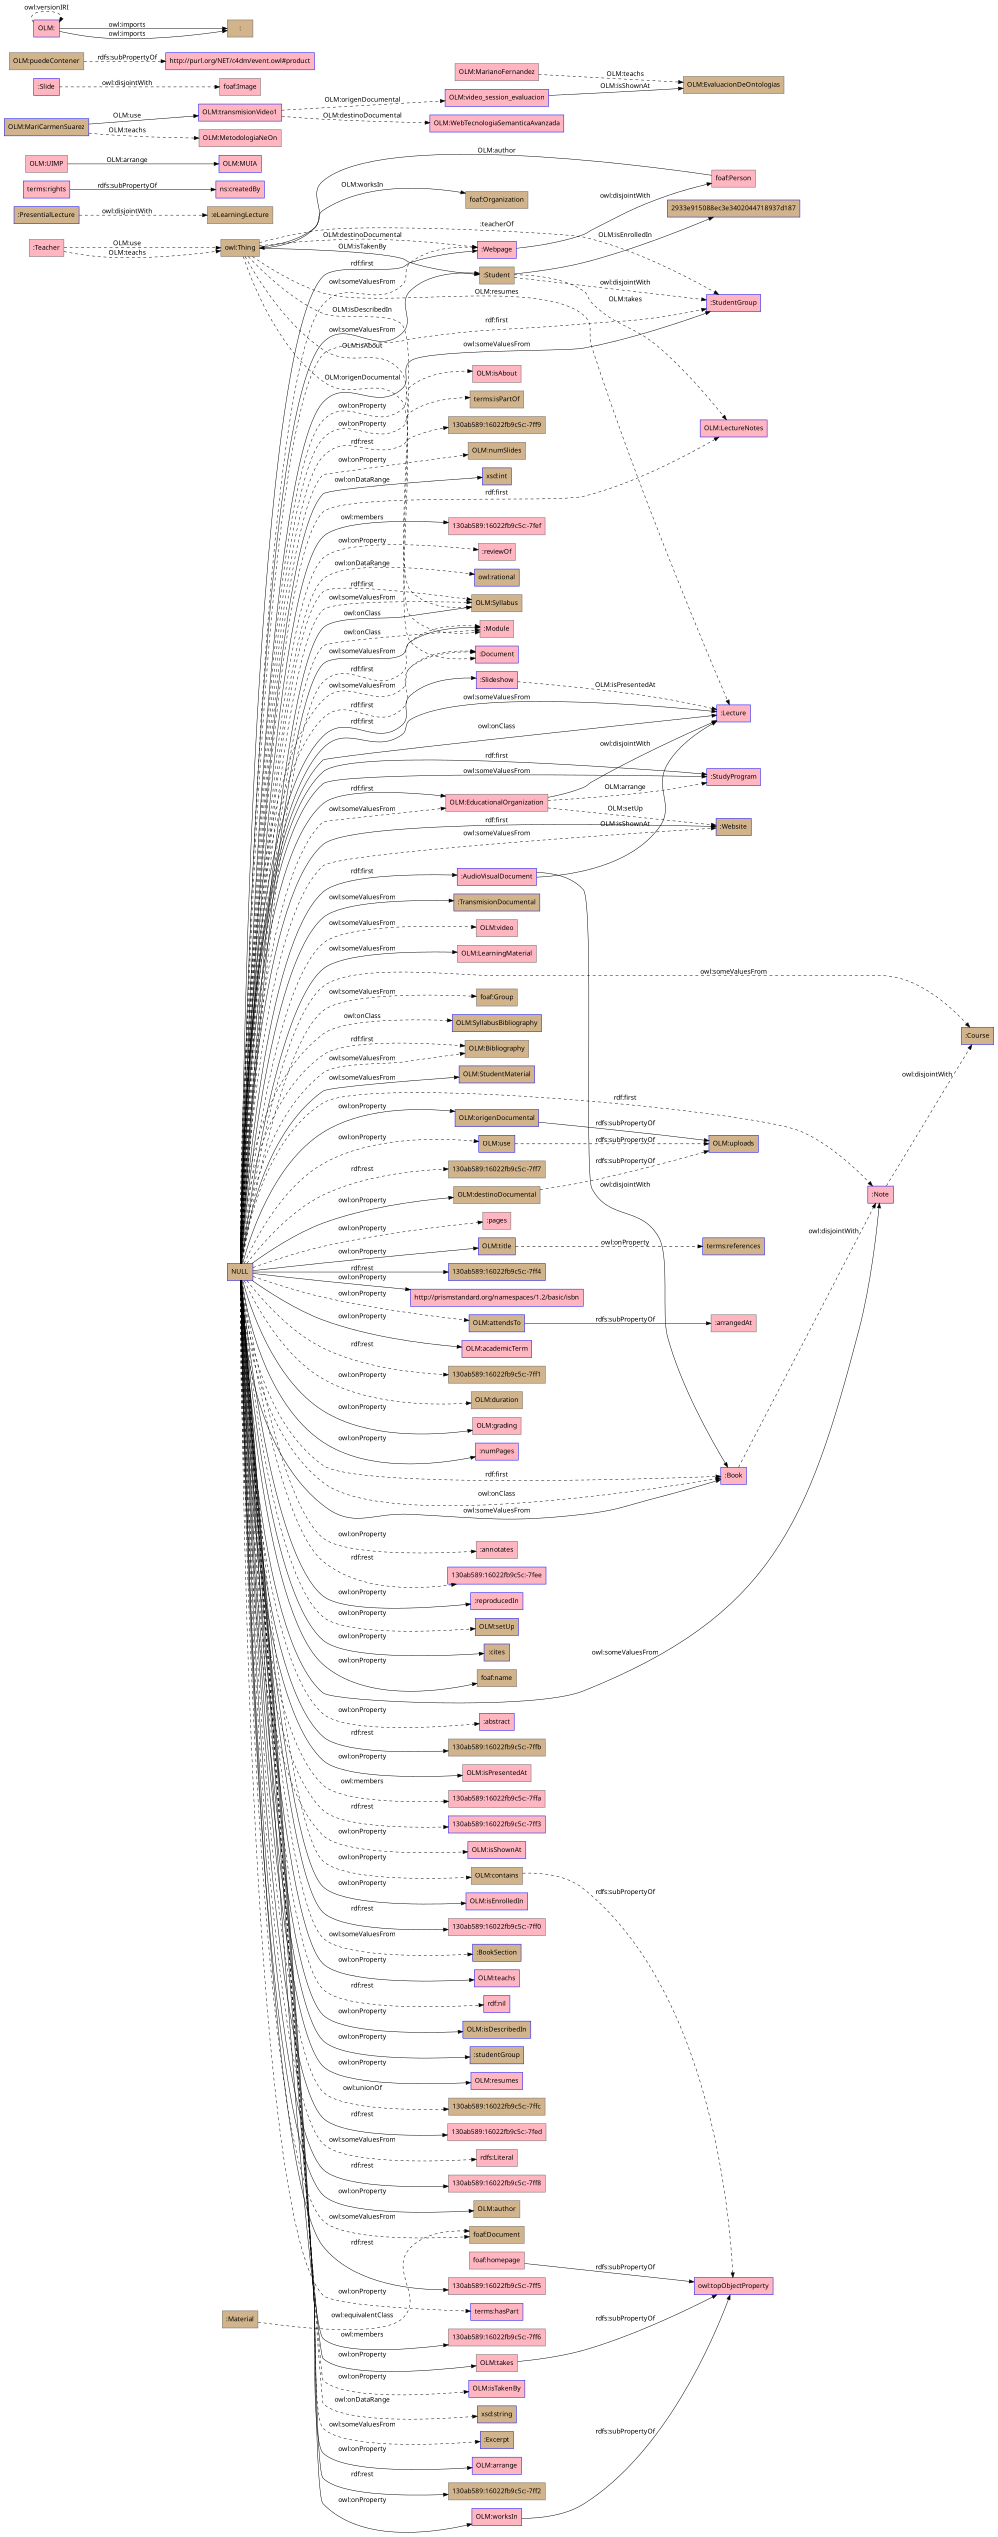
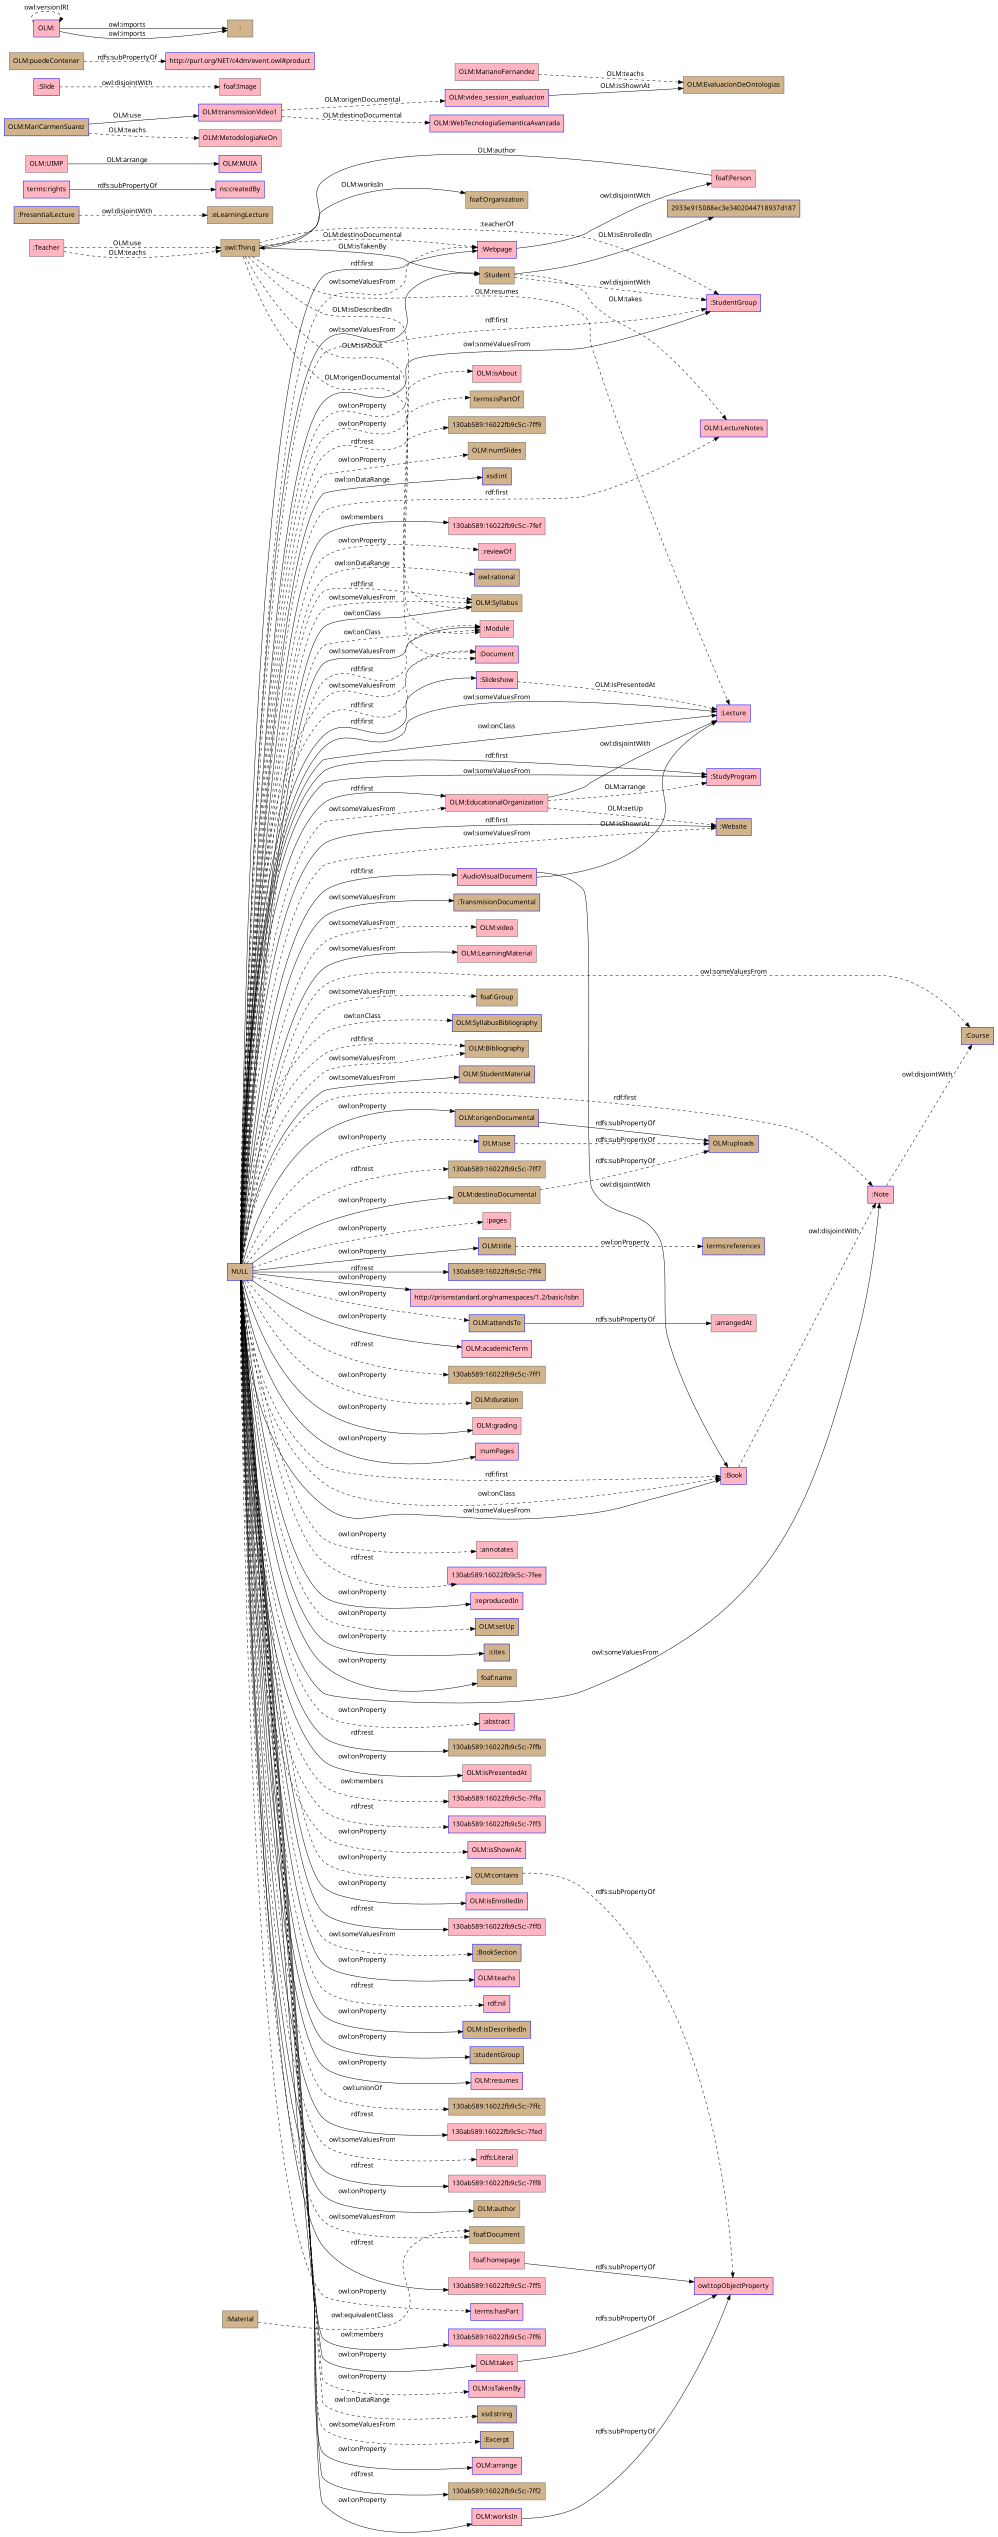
node "130ab589:16022fb9c5c:-7ff6": color gray40 -> blue
